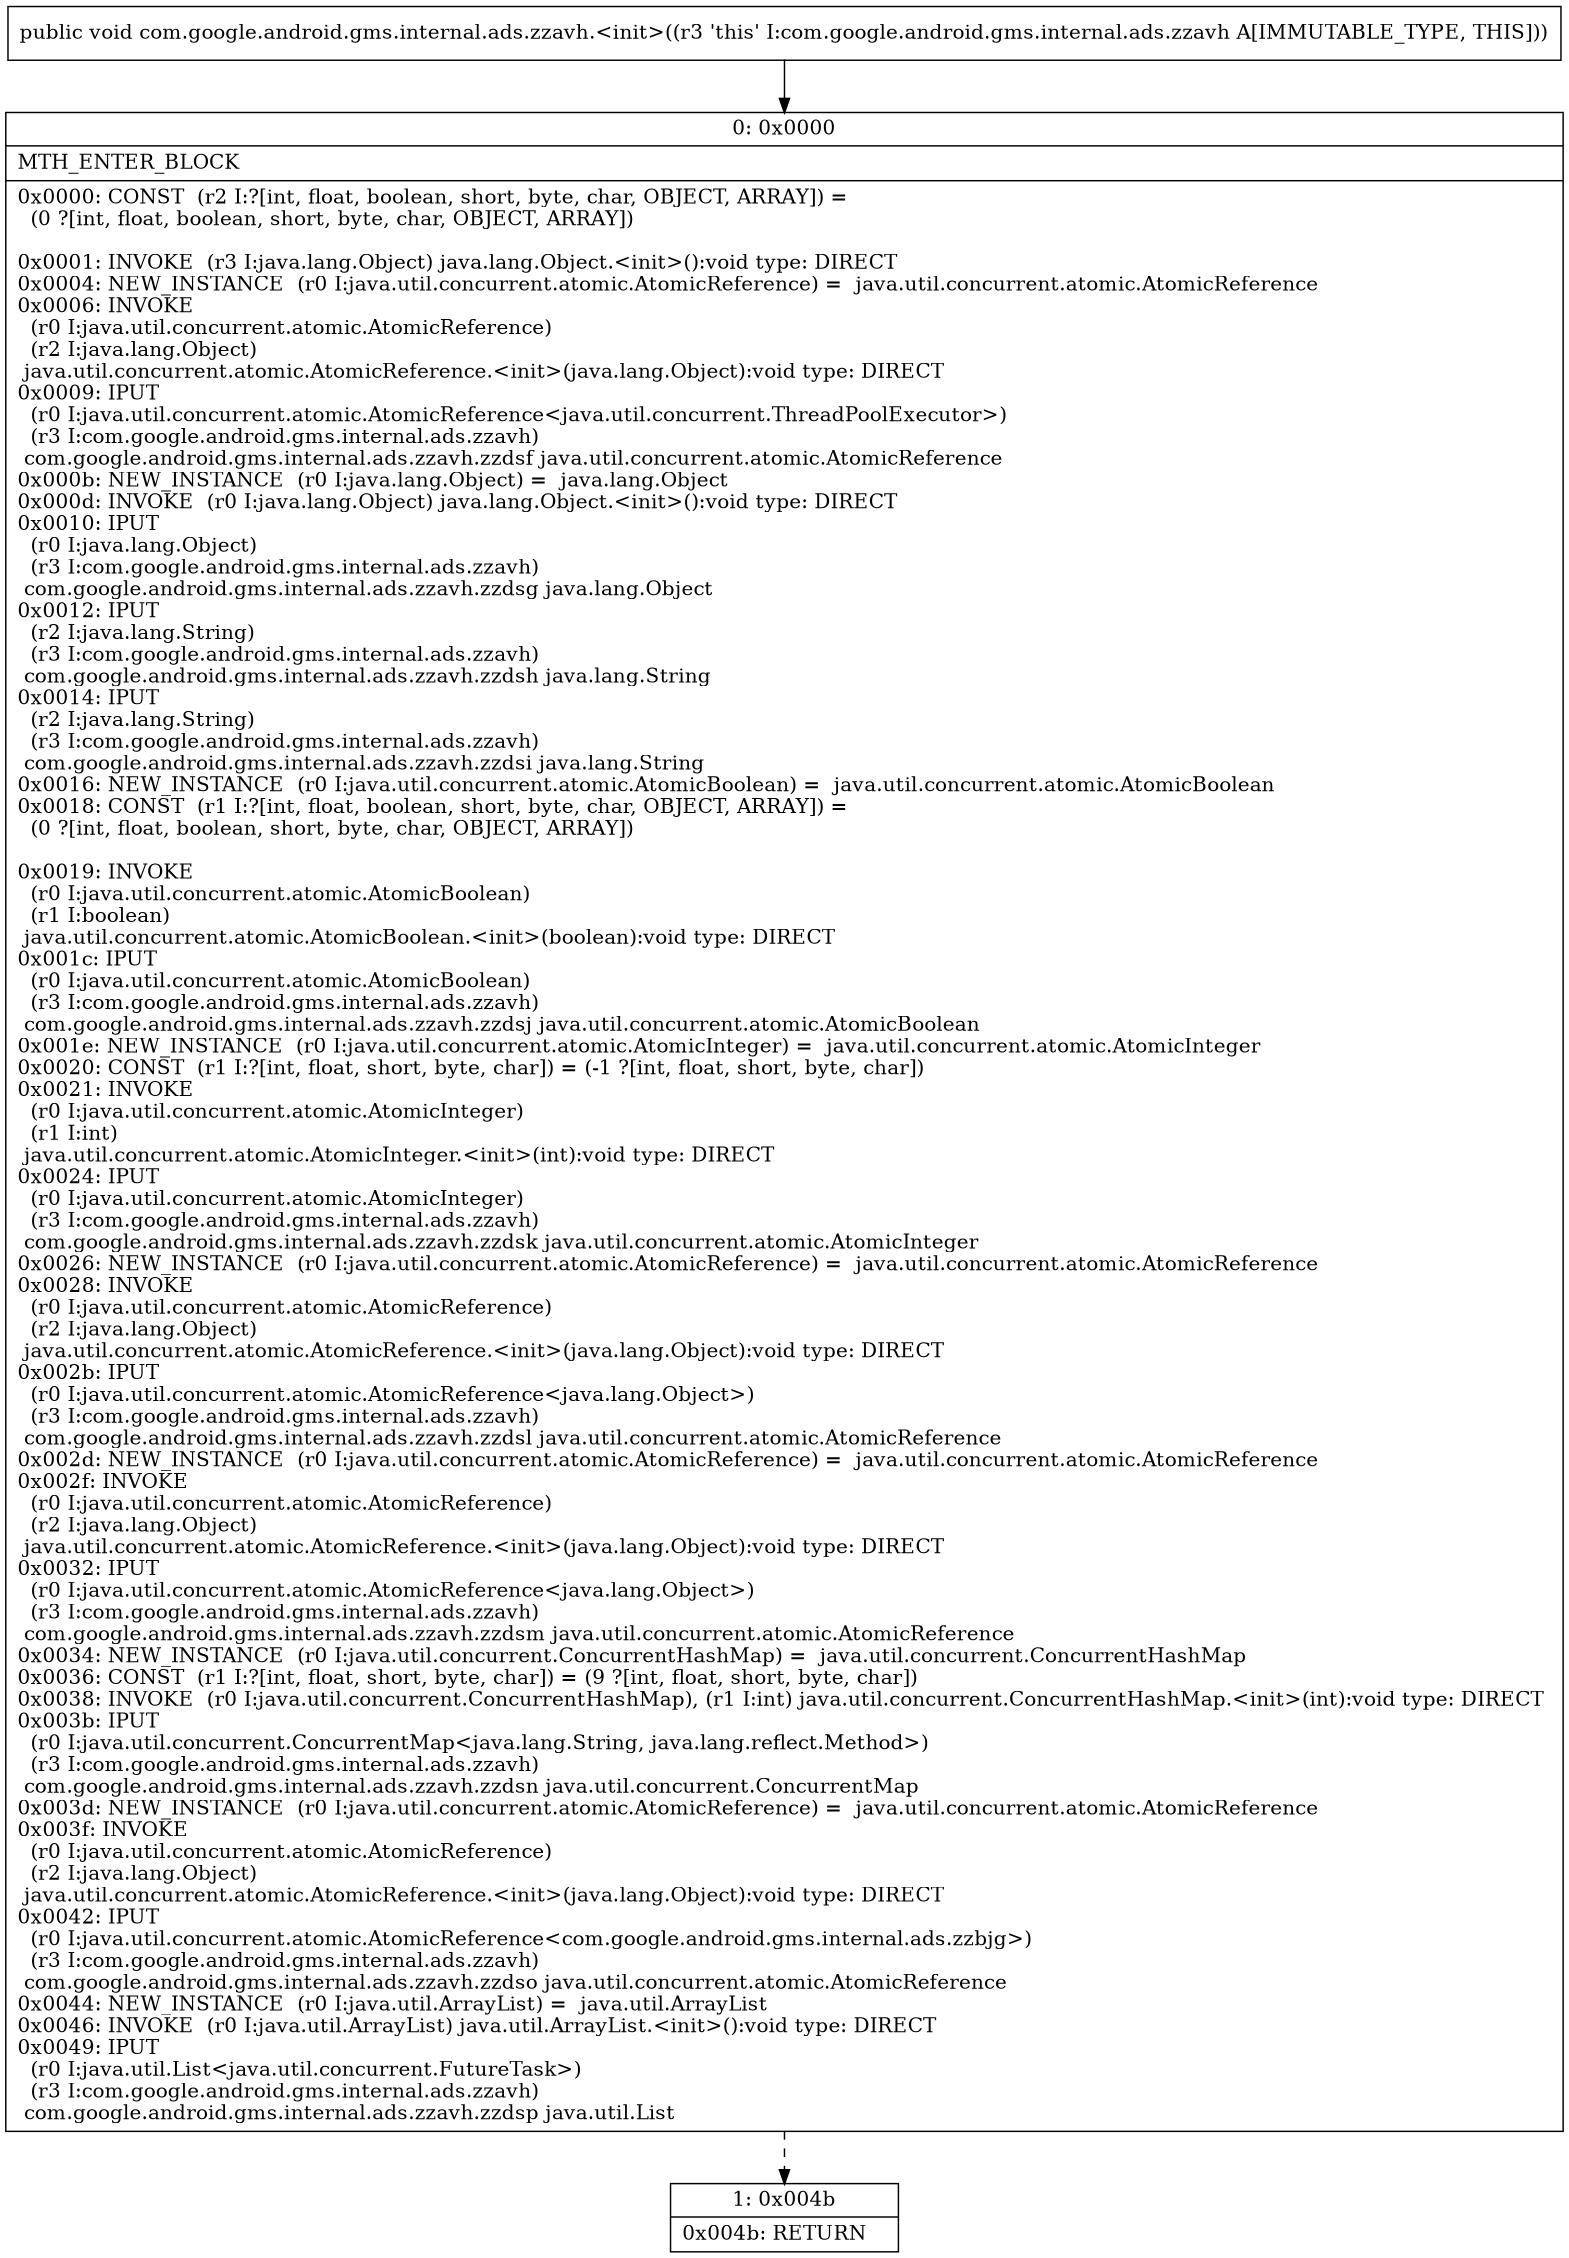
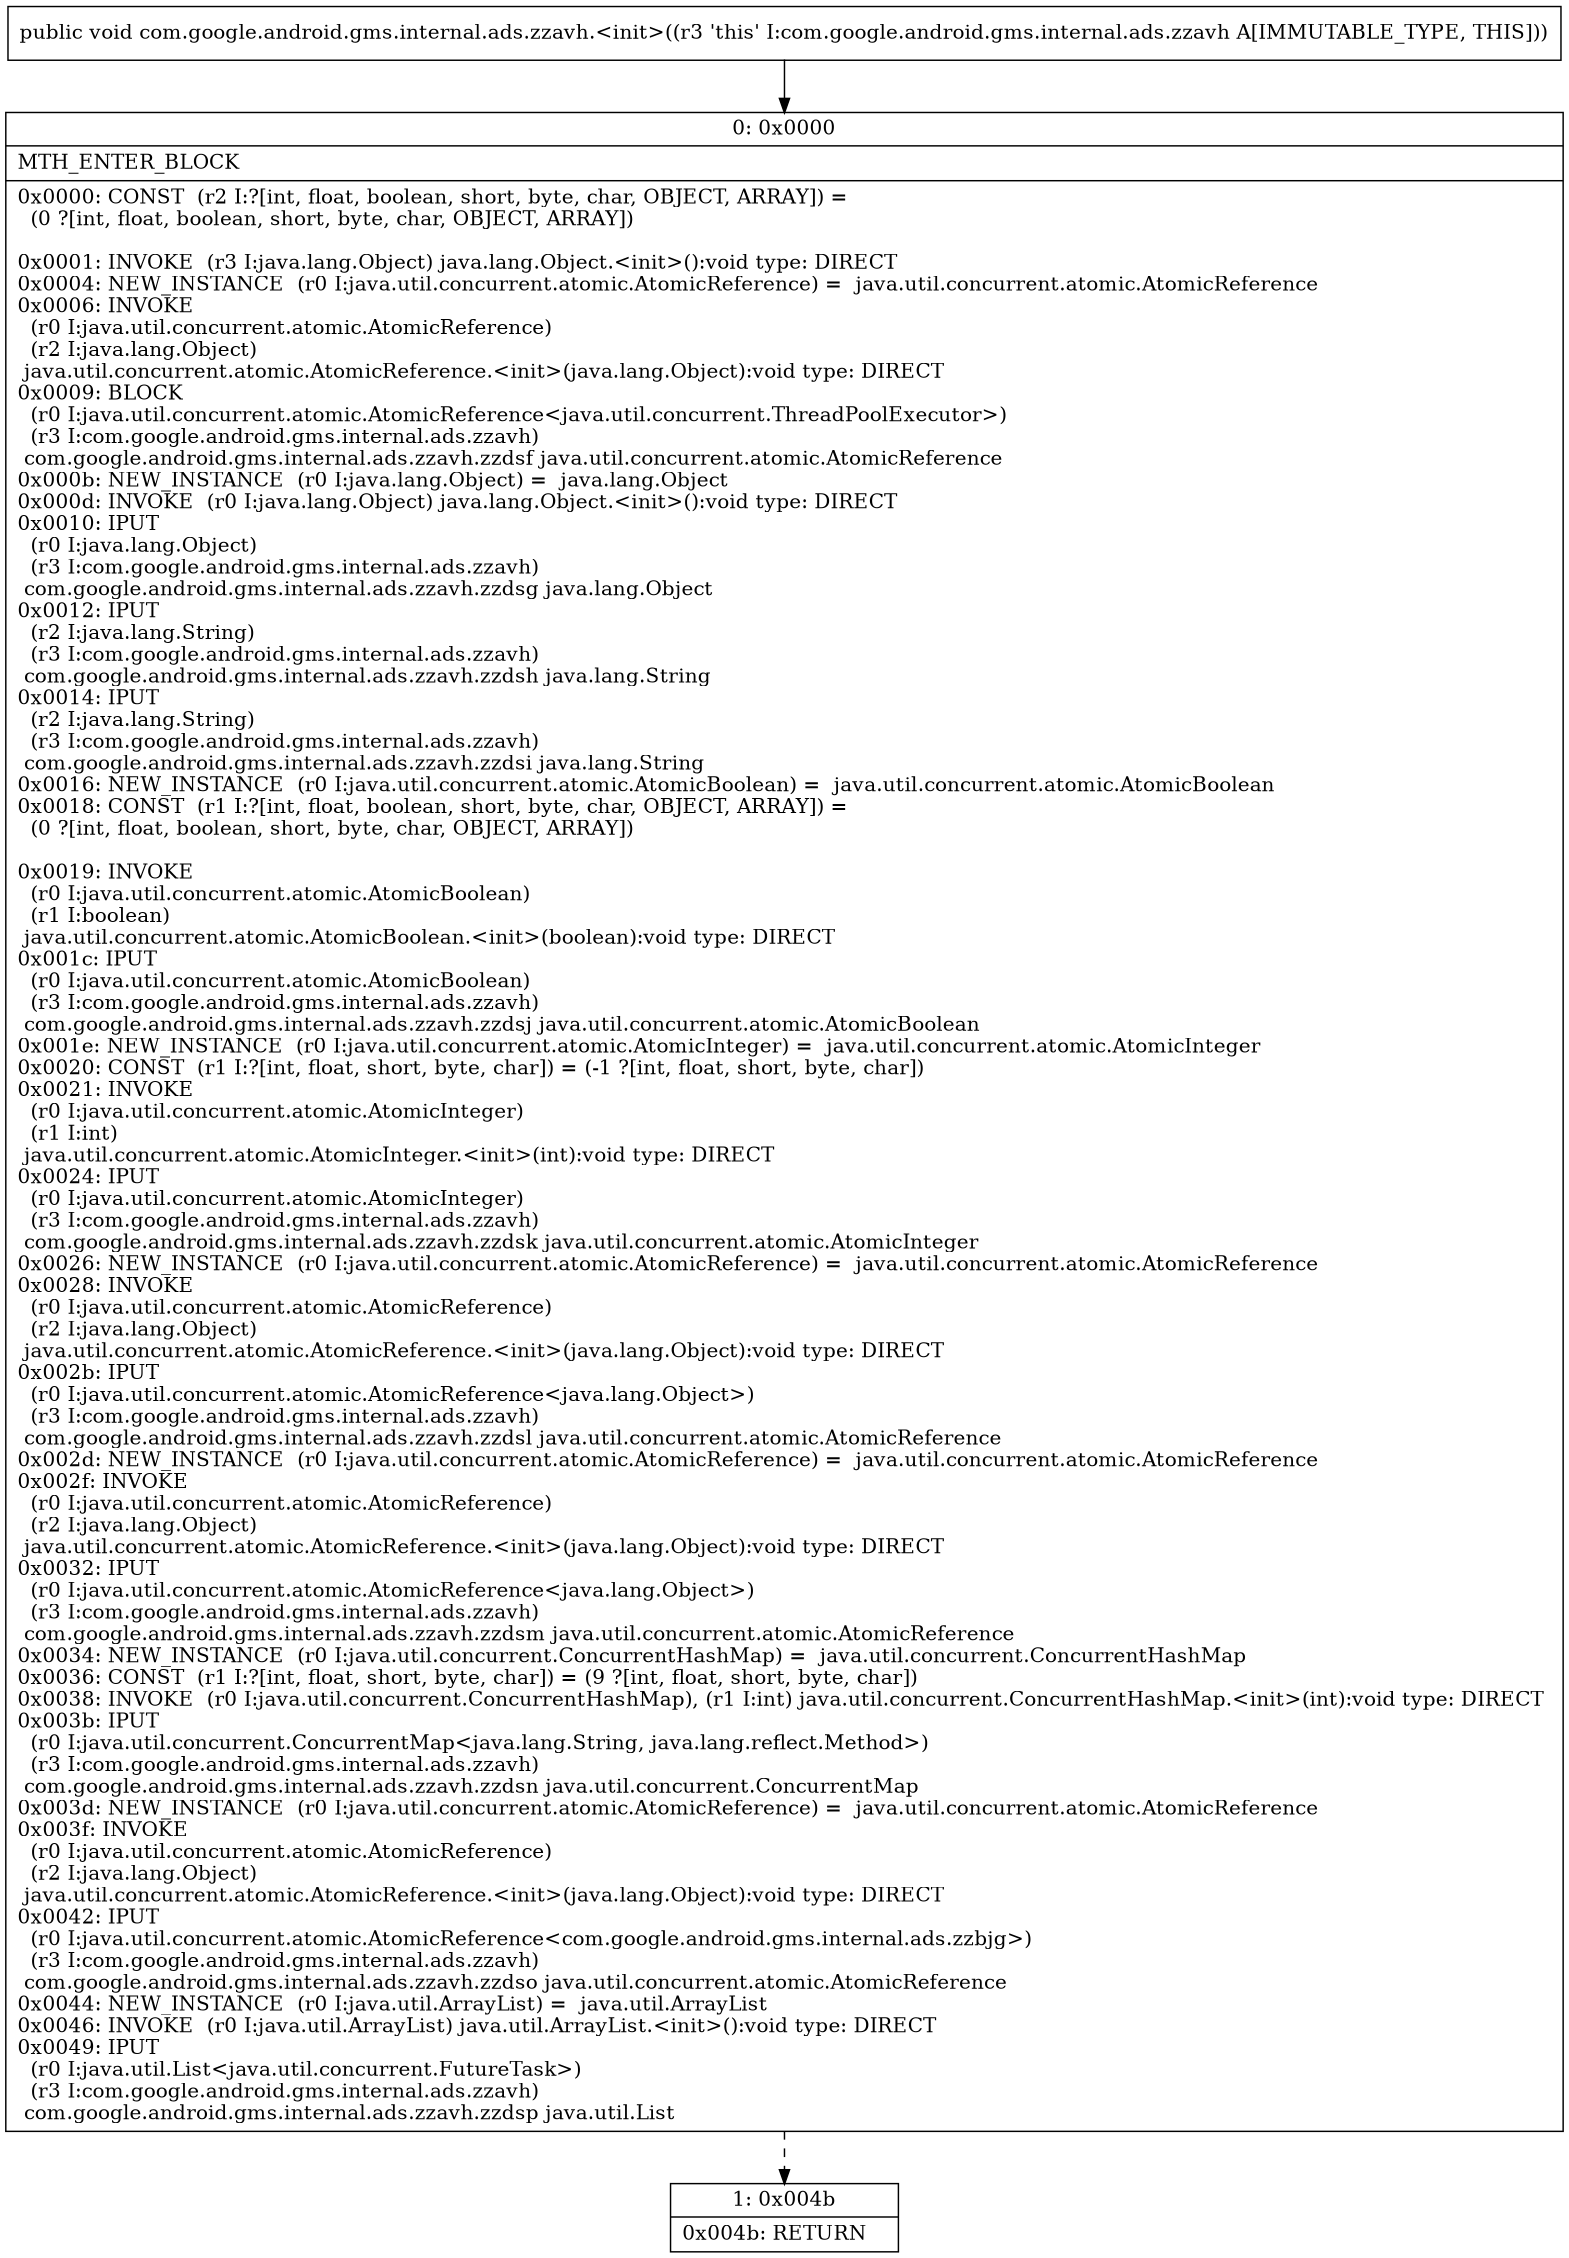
node "0: 0x0000": text "0x0009: IPUT" -> "0x0009: BLOCK"
